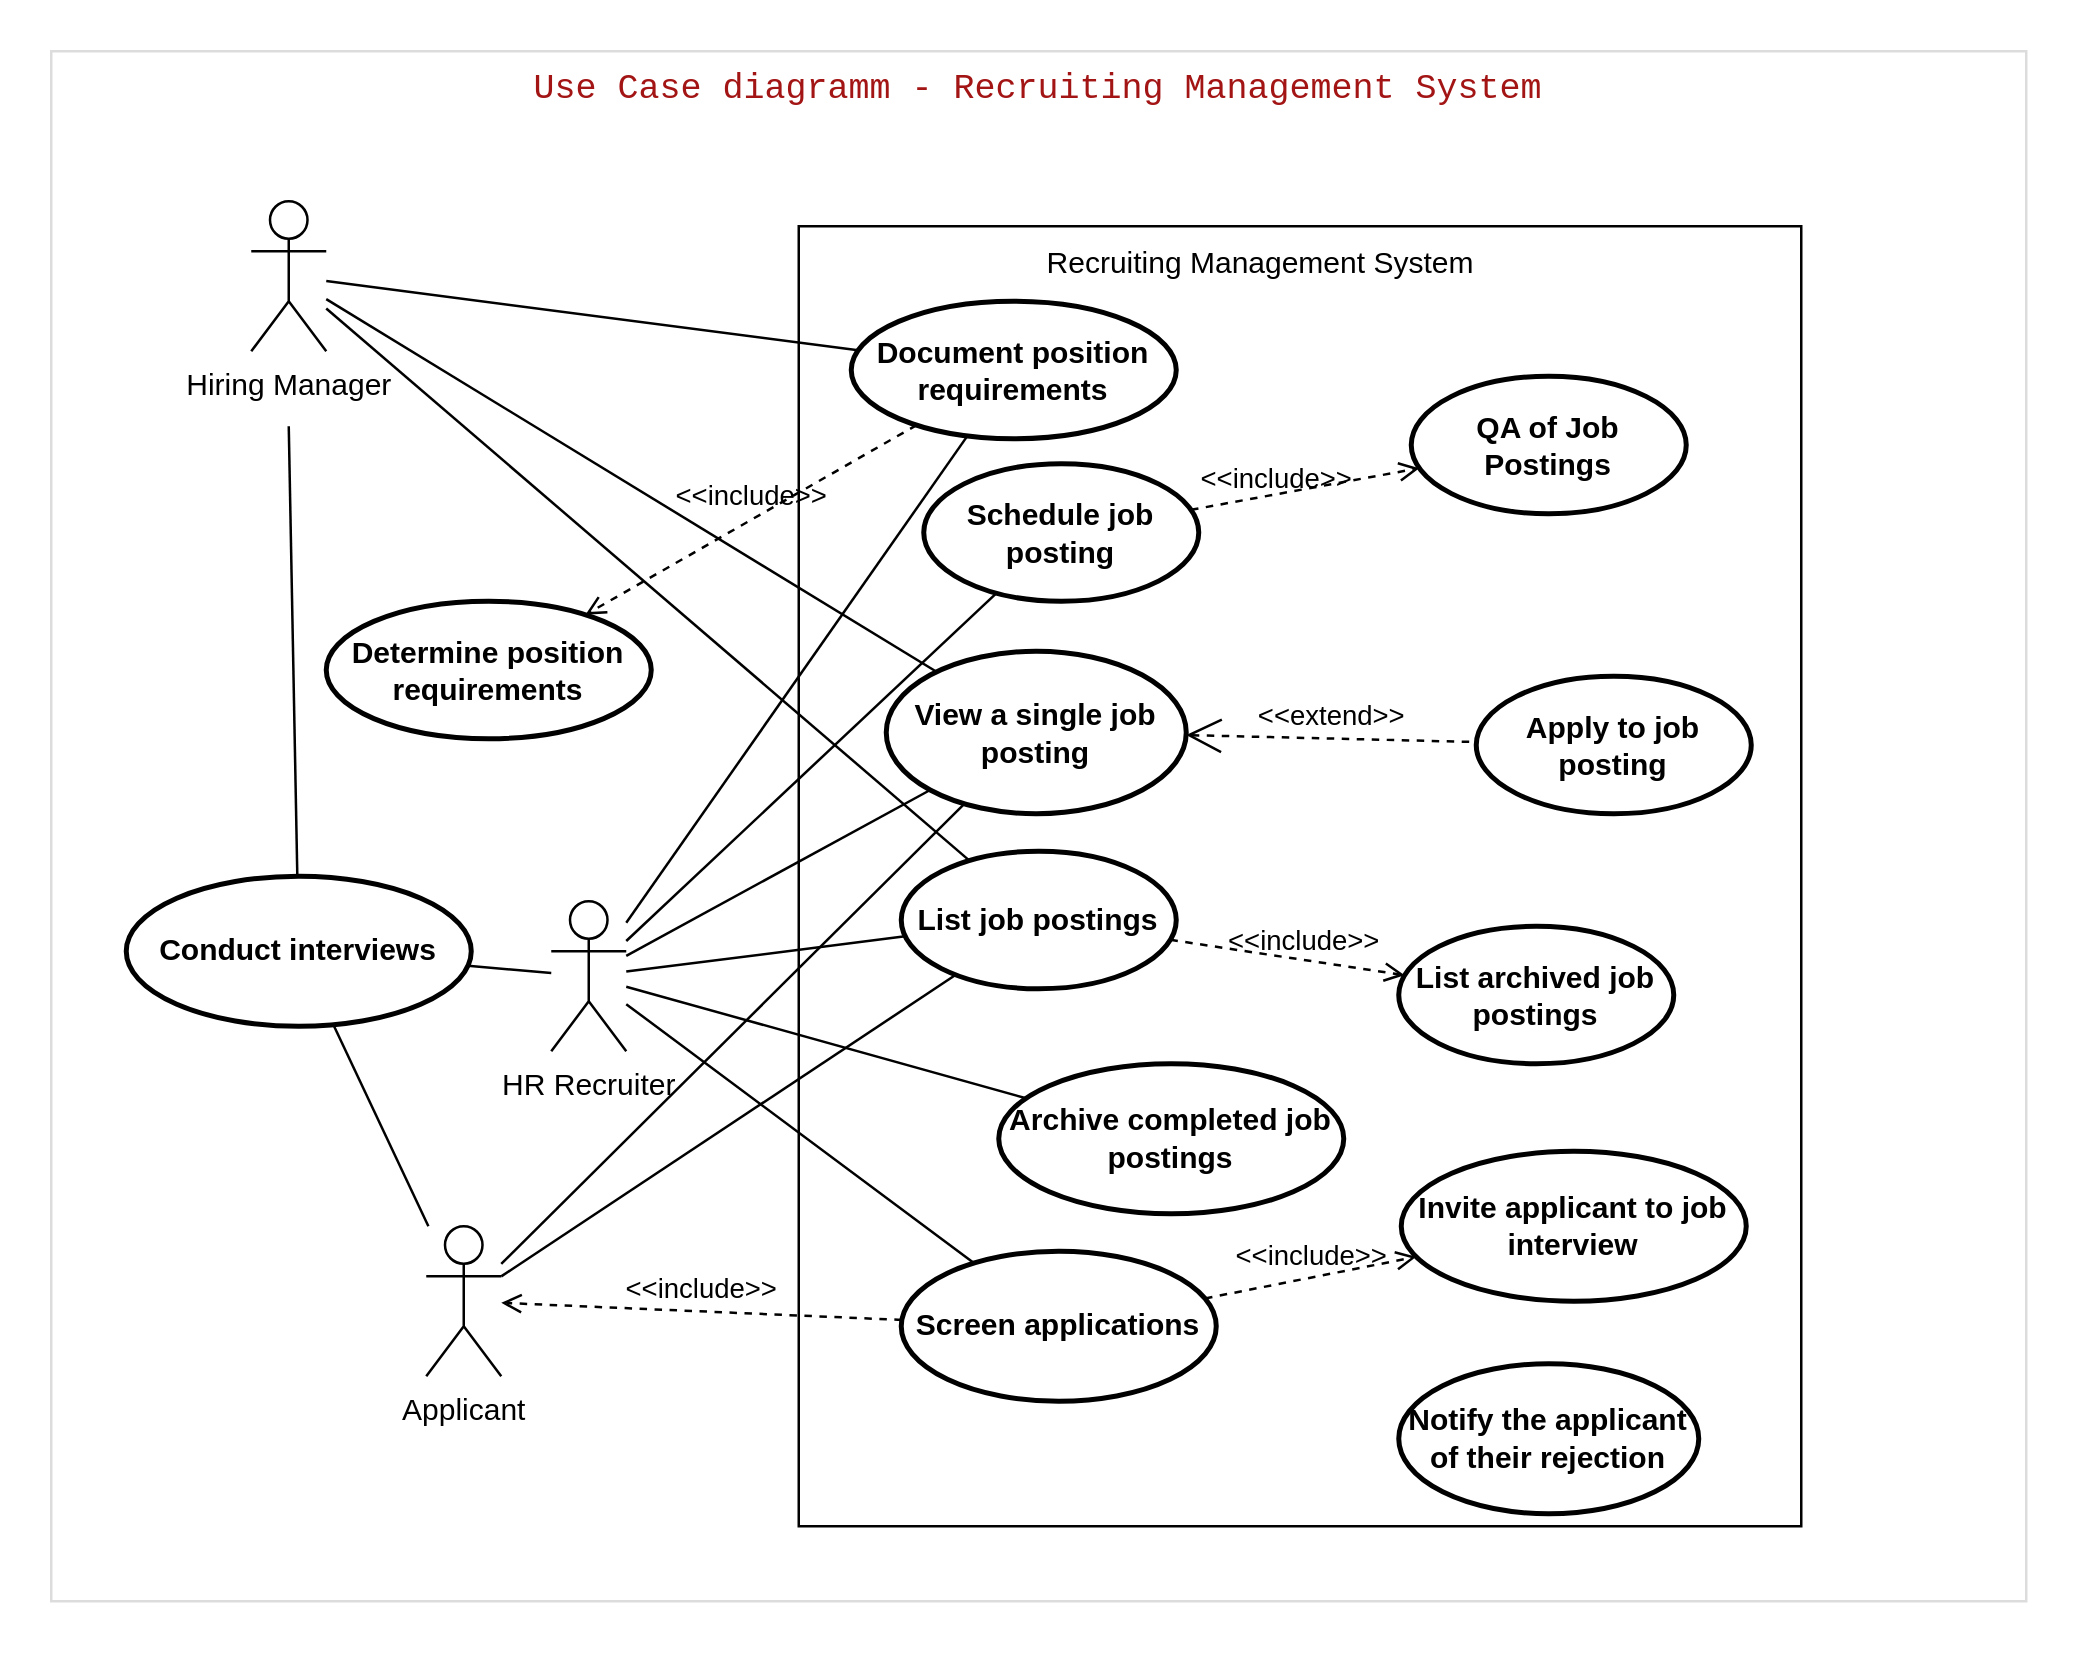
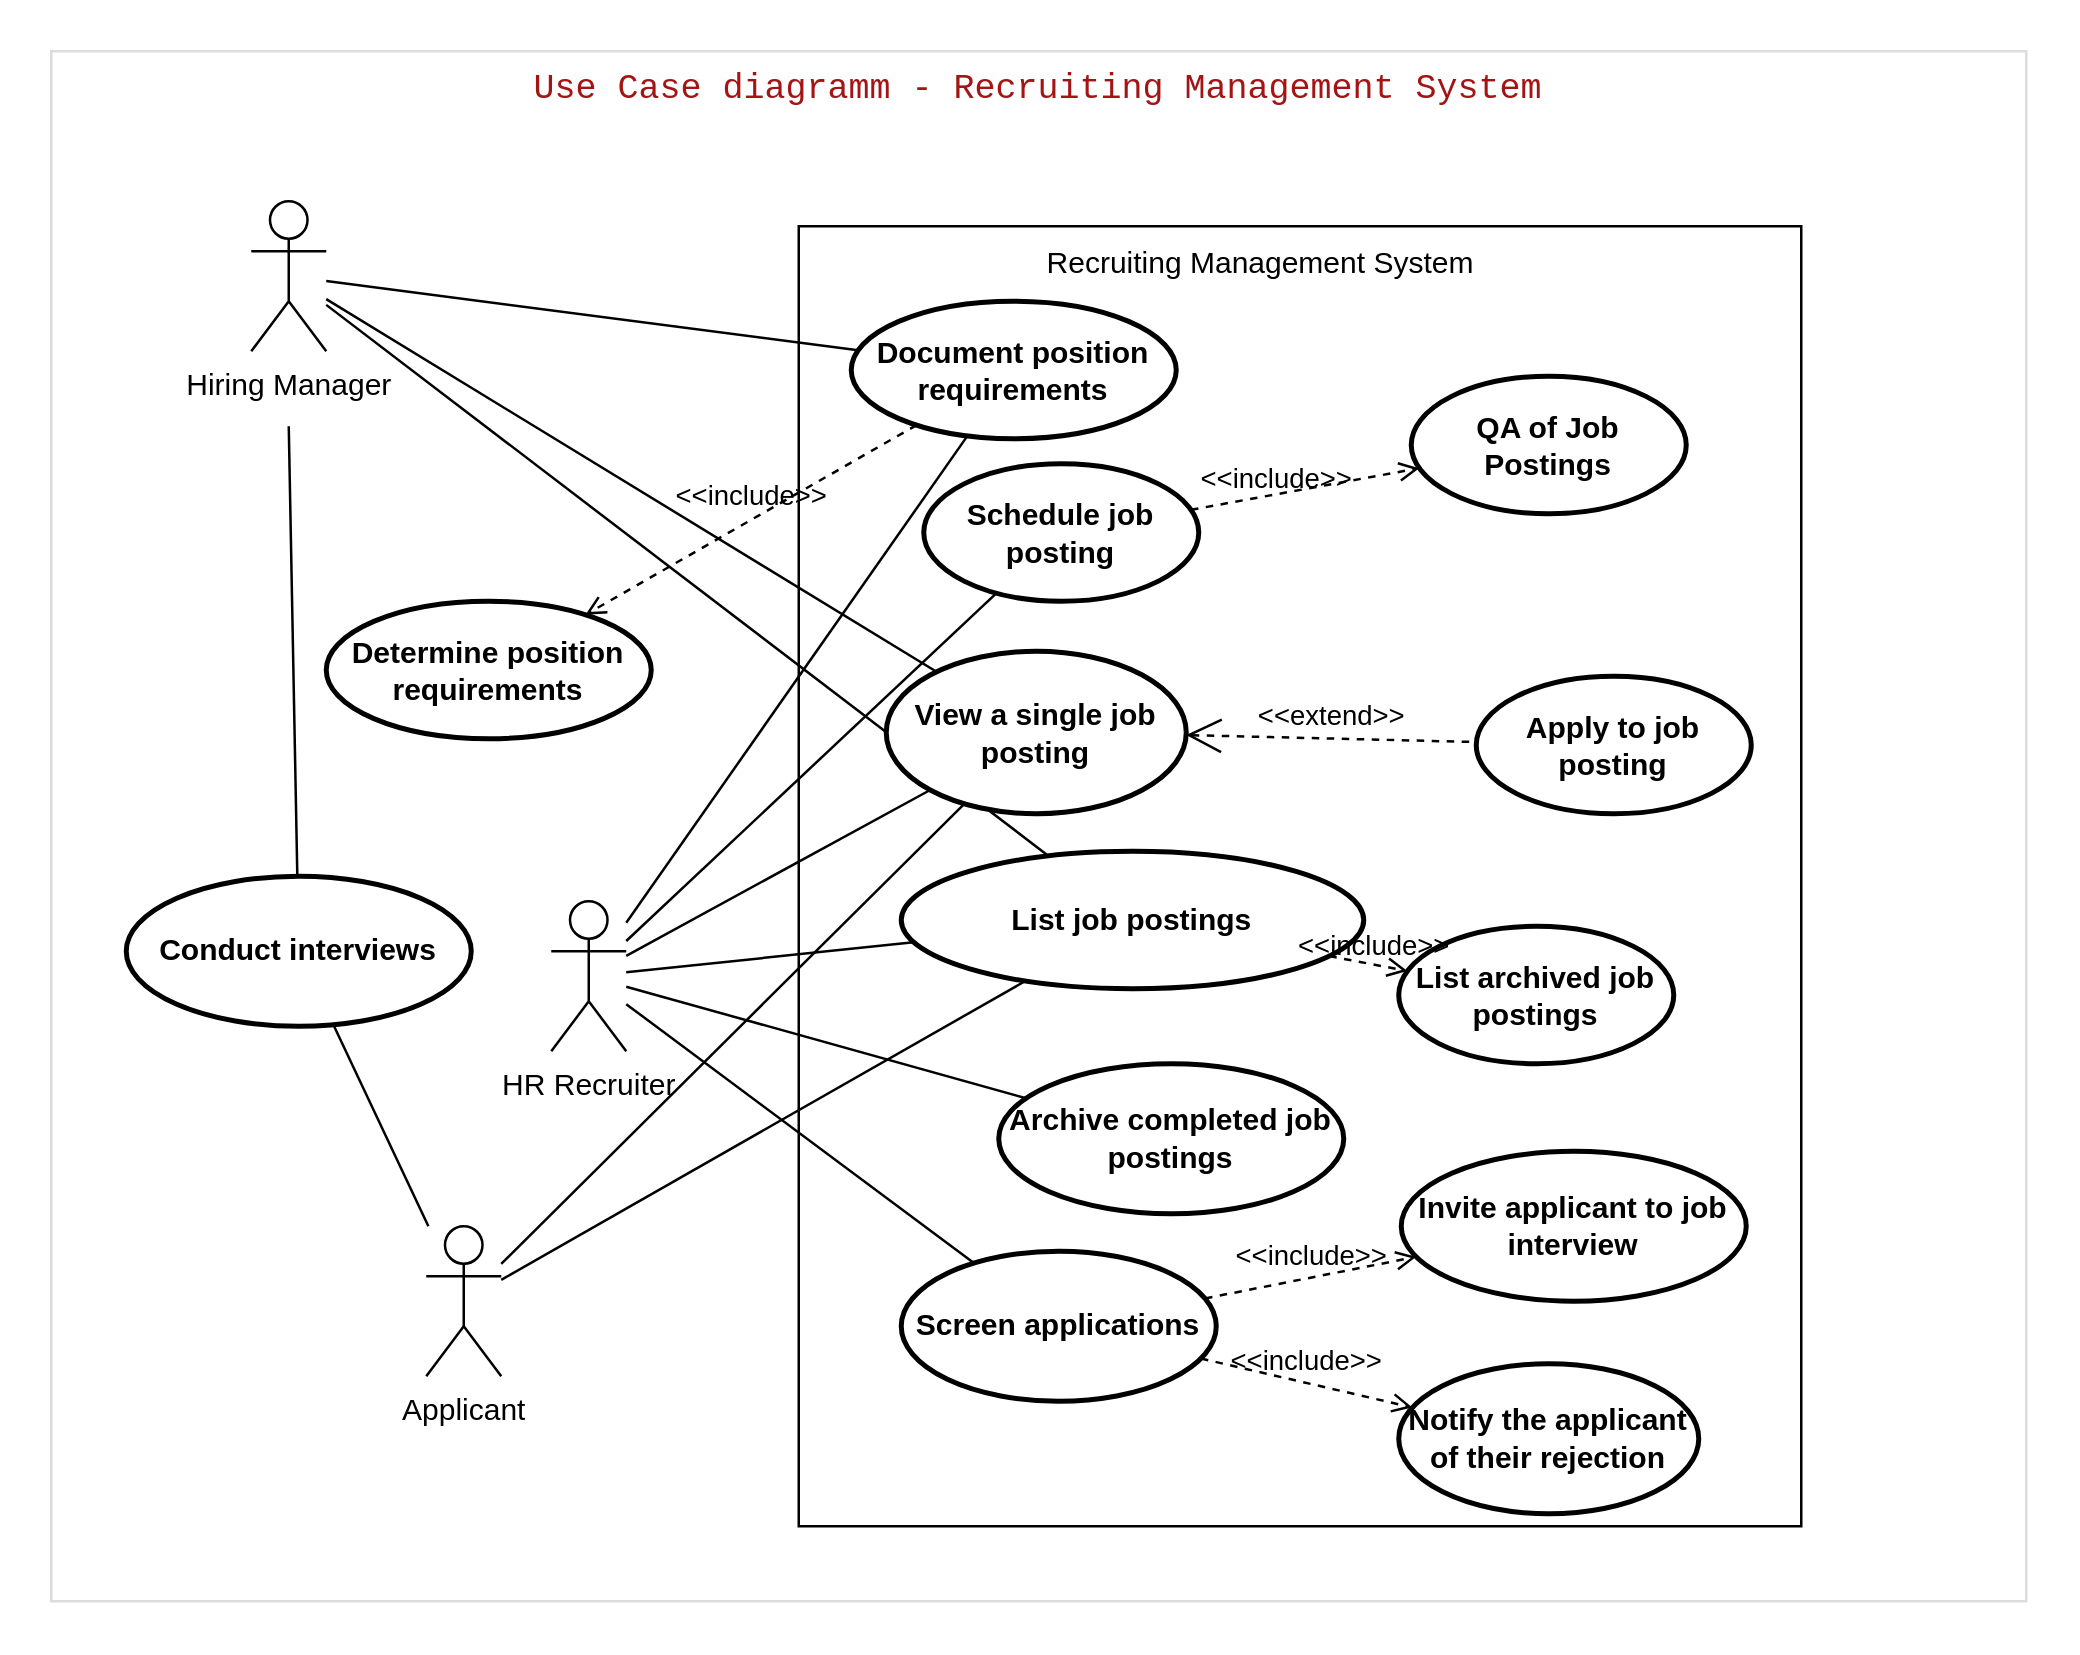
node "List job postings": size 275x138 -> 463x138
edge "Conduct interviews" -- "HR Recruiter": removed
edge "Screen applications" -> "Applicant": now "Screen applications" -> "Notify the applicant of their rejection"
